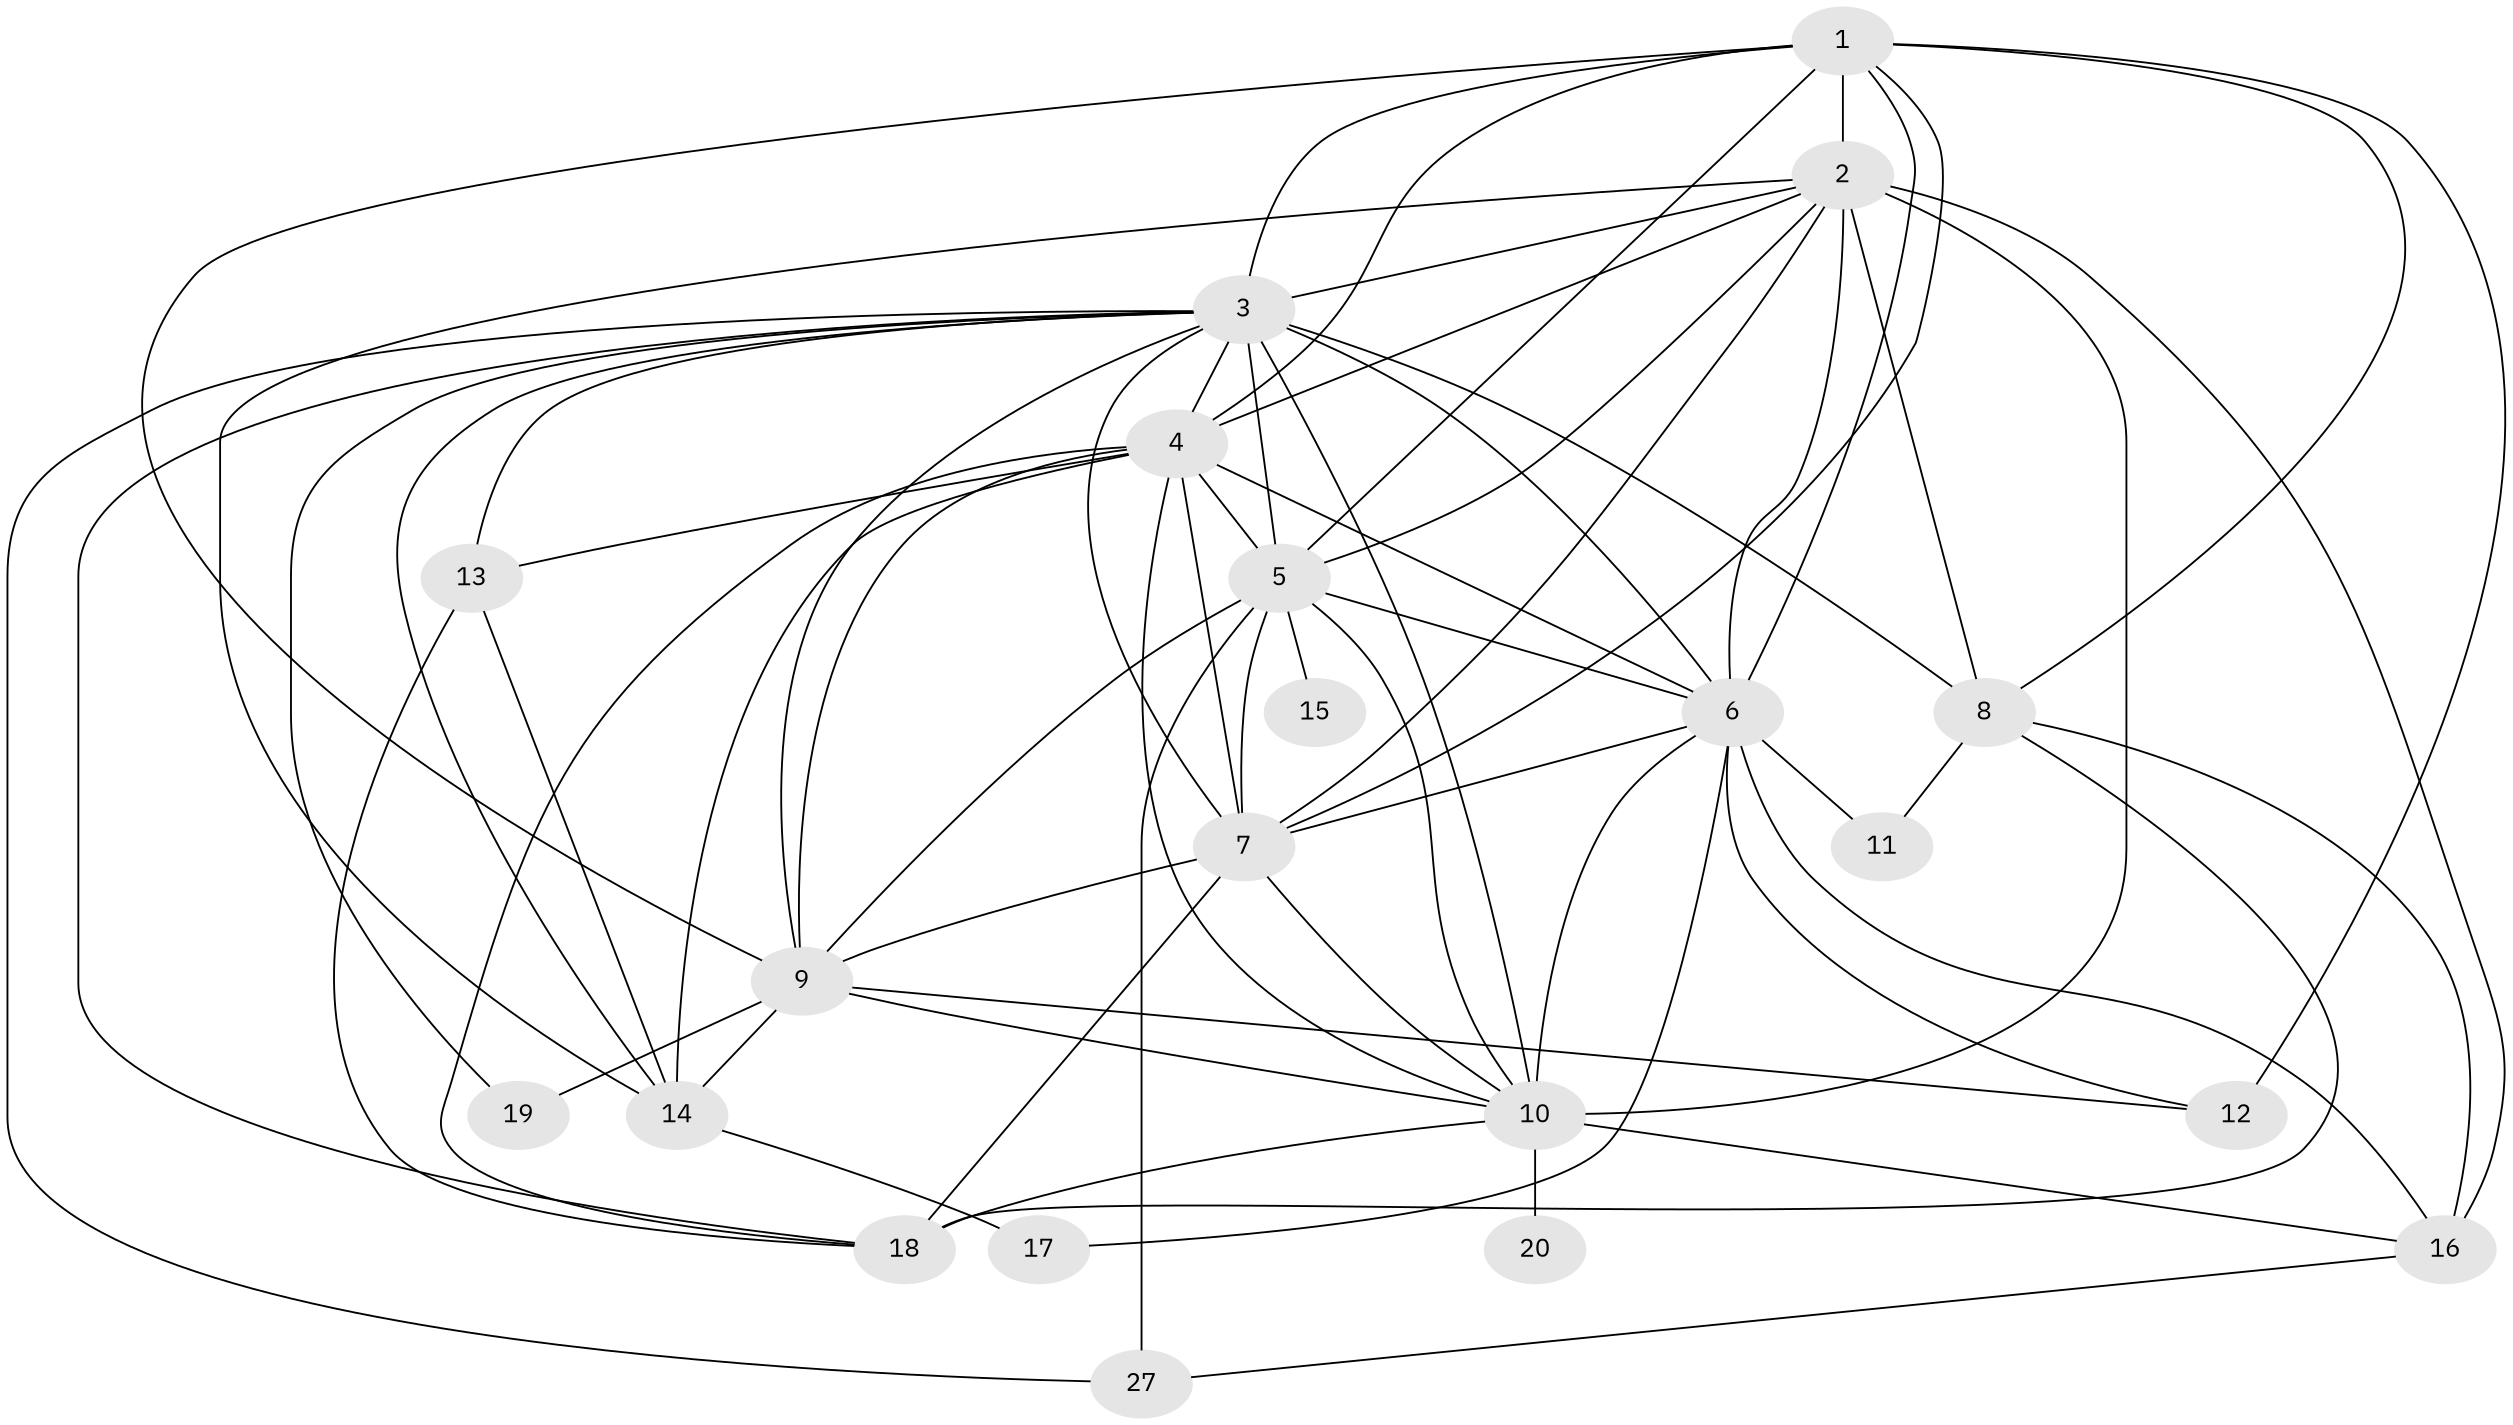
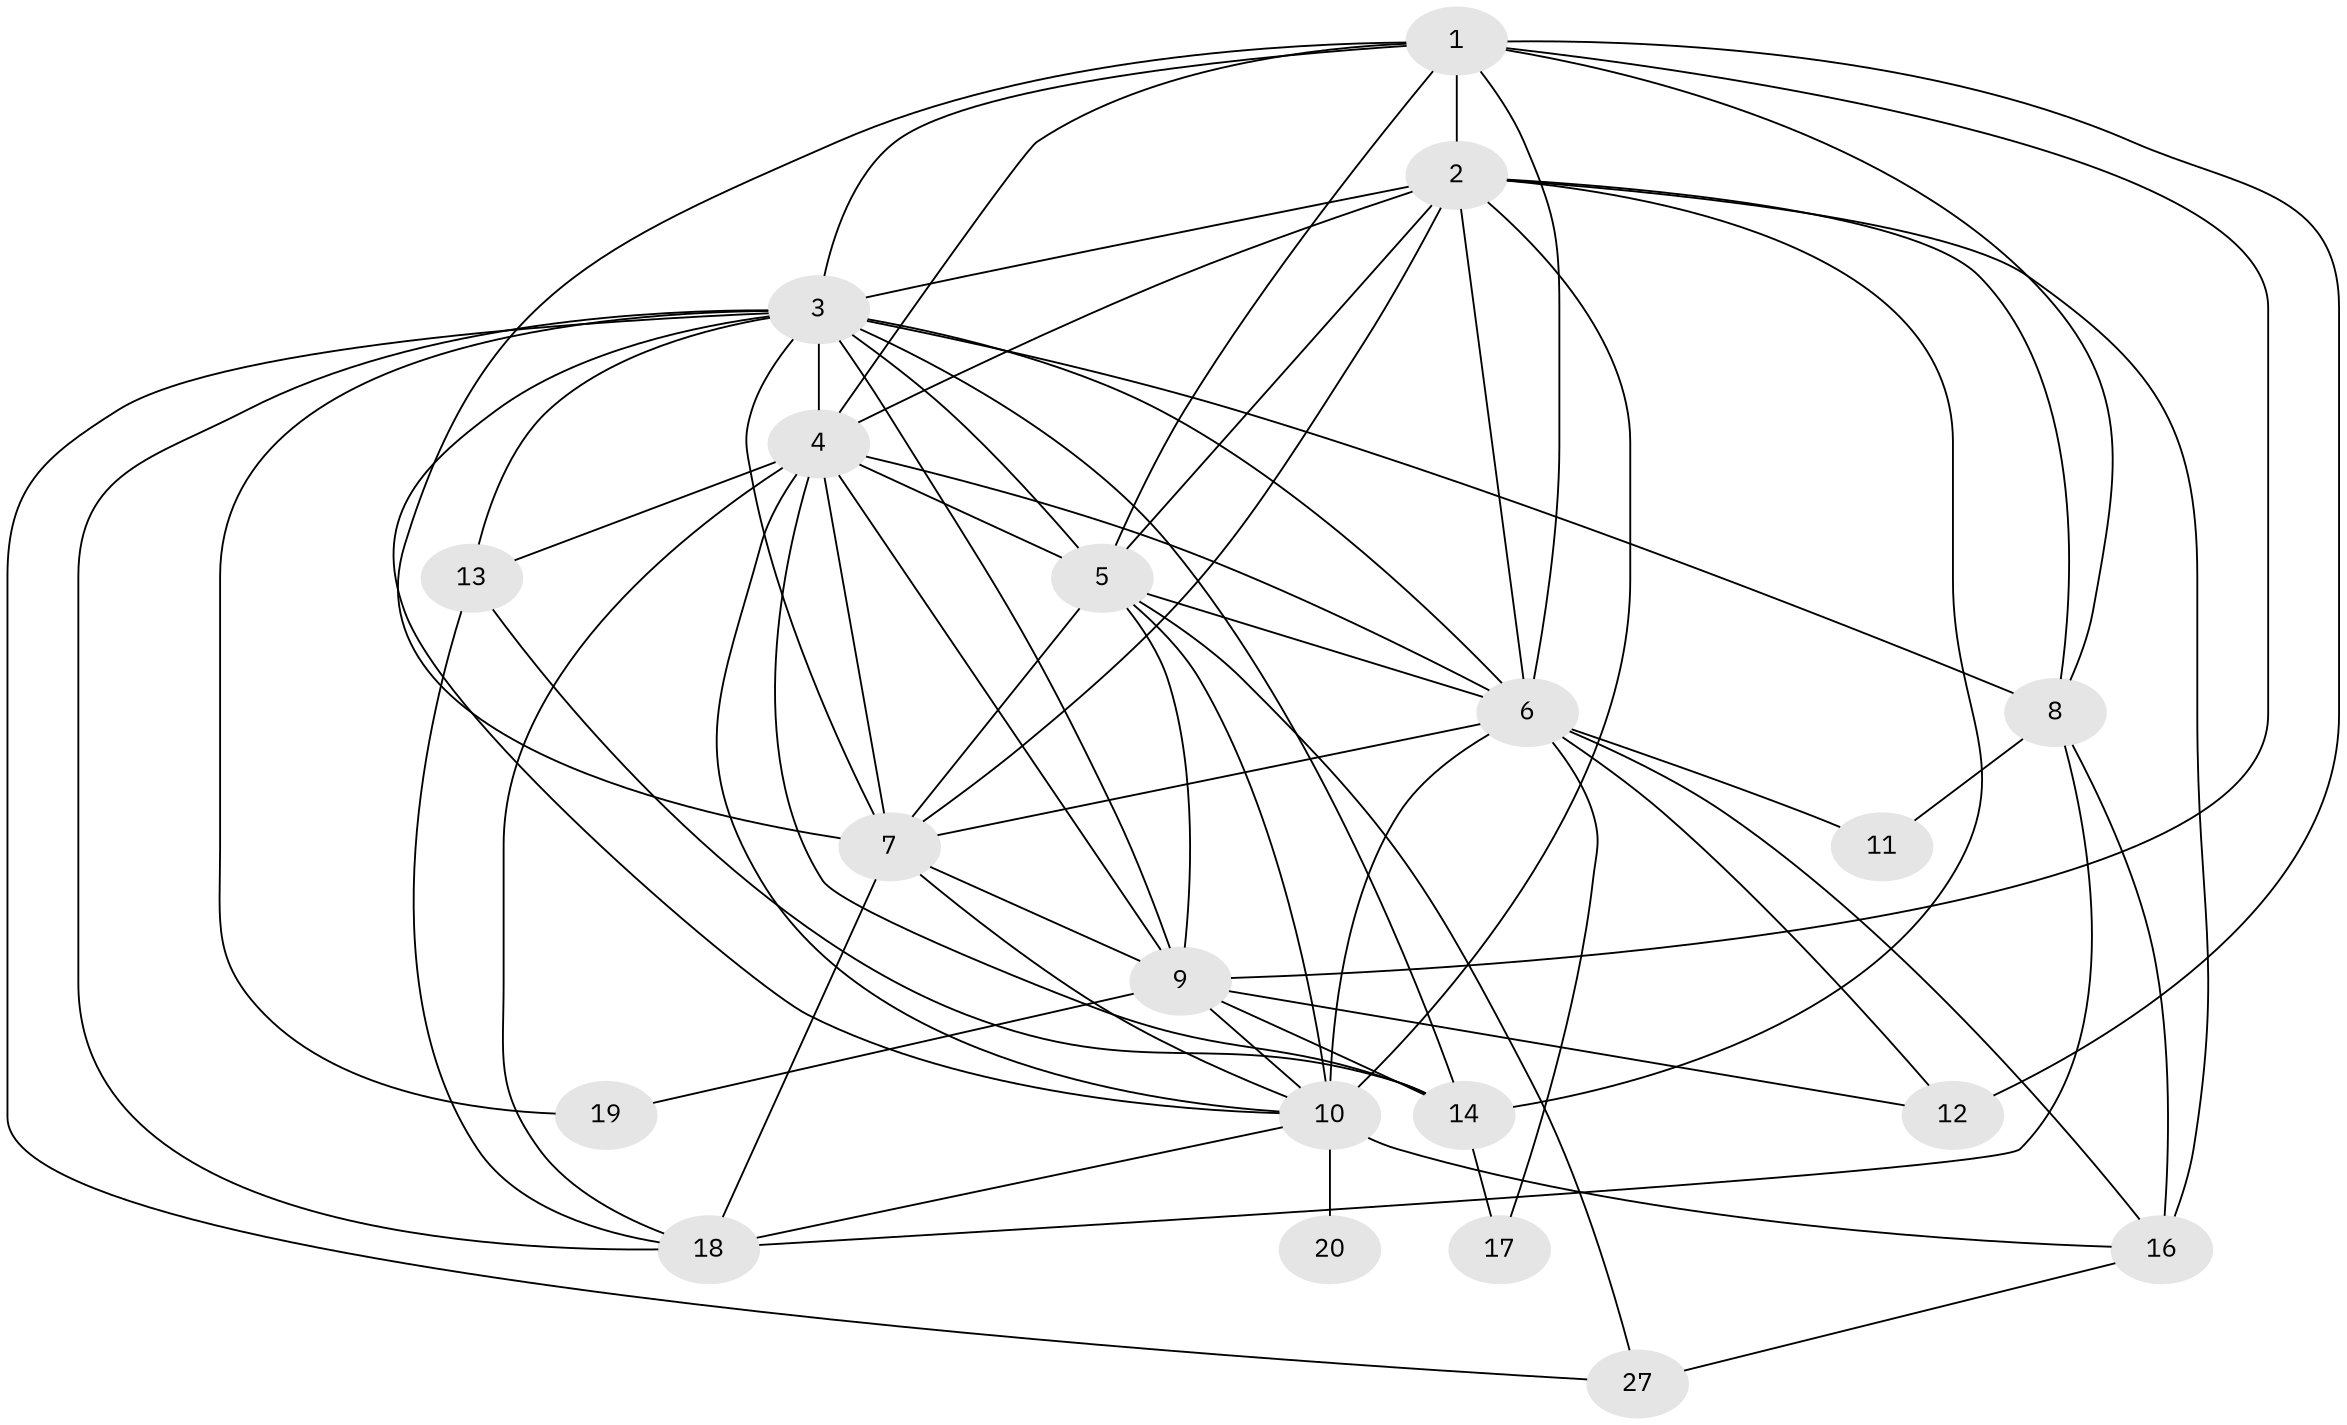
node "15": removed
